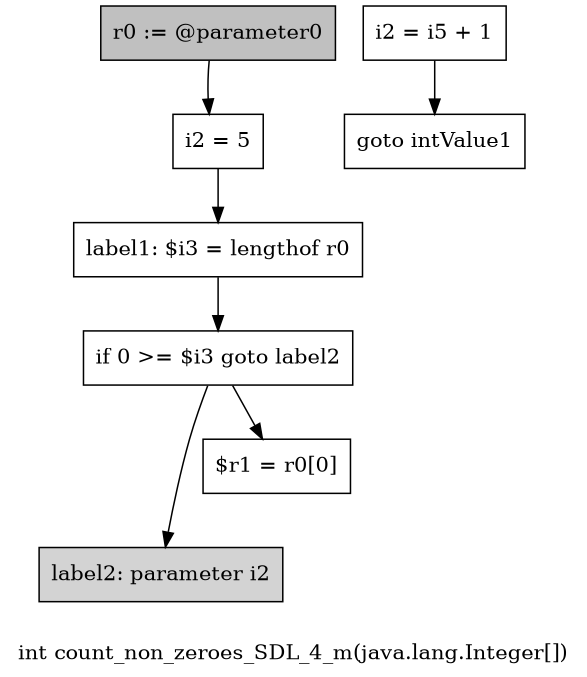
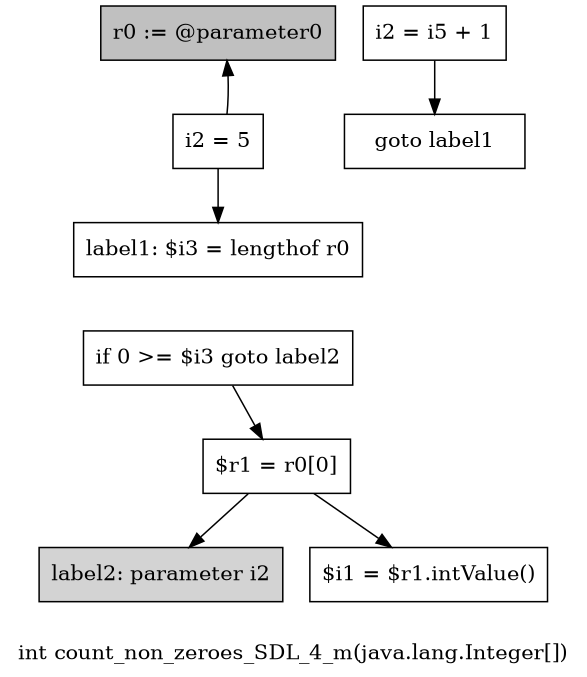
edge "r0 := @parameter0" -> "i2 = 5": reversed
node "goto intValue1": label "goto intValue1" -> "goto label1"
edge "label1: $i3 = lengthof r0" -> "if 0 >= $i3 goto label2": removed
edge "if 0 >= $i3 goto label2" -> "label2: parameter i2": now "$r1 = r0[0]" -> "label2: parameter i2"
node "$i1 = $r1.intValue()": added
